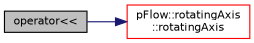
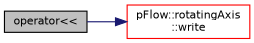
node "pFlow::rotatingAxis ::rotatingAxis": label "pFlow::rotatingAxis ::rotatingAxis" -> "pFlow::rotatingAxis ::write"
